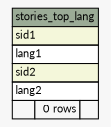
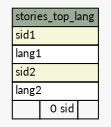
node "stories_top_lang": text "0 rows" -> "0 sid"
